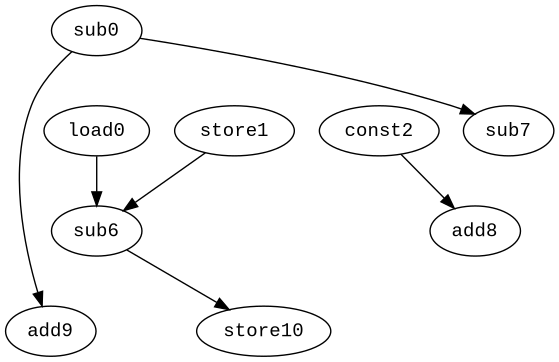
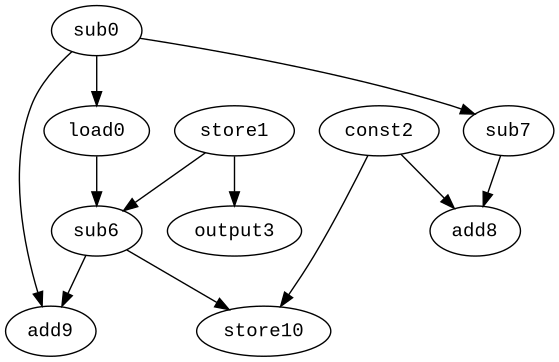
edge "sub0" -> "load0": added
edge "sub7" -> "add8": added
edge "const2" -> "store10": added
node "output3": added
edge "sub6" -> "add9": added
